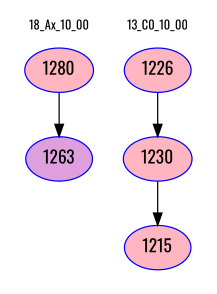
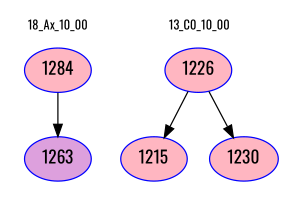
node "1280": label "1280" -> "1284"
edge "1230" -> "1215": now "1226" -> "1215"
